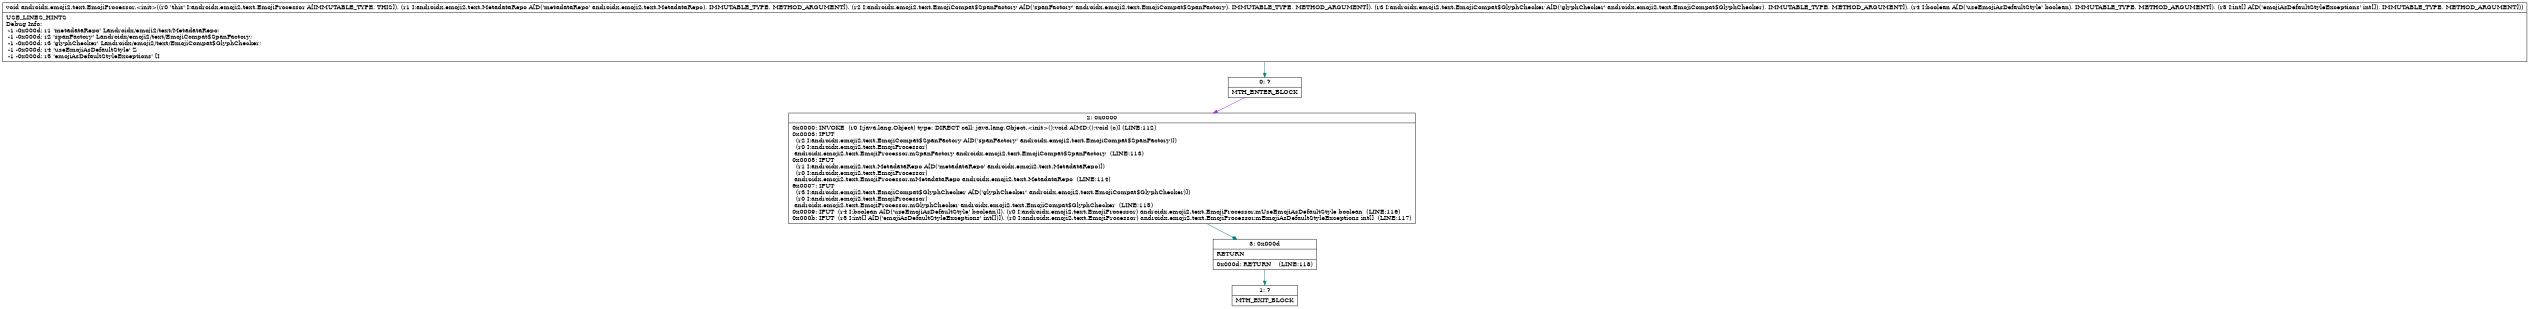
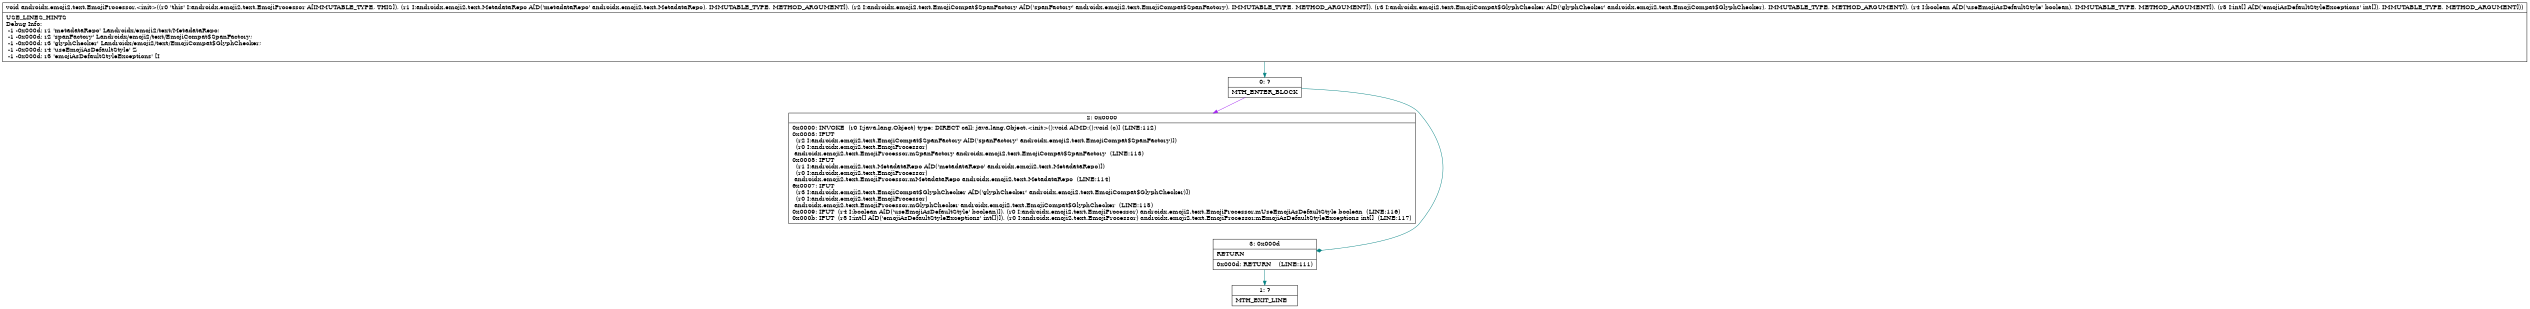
edge "2: 0x0000" -> "3: 0x000d": now "0: ?" -> "3: 0x000d"
node "3: 0x000d": text "0x000d: RETURN    (LINE:118)" -> "0x000d: RETURN    (LINE:111)"
node "1: ?": text "MTH_EXIT_BLOCK" -> "MTH_EXIT_LINE"
